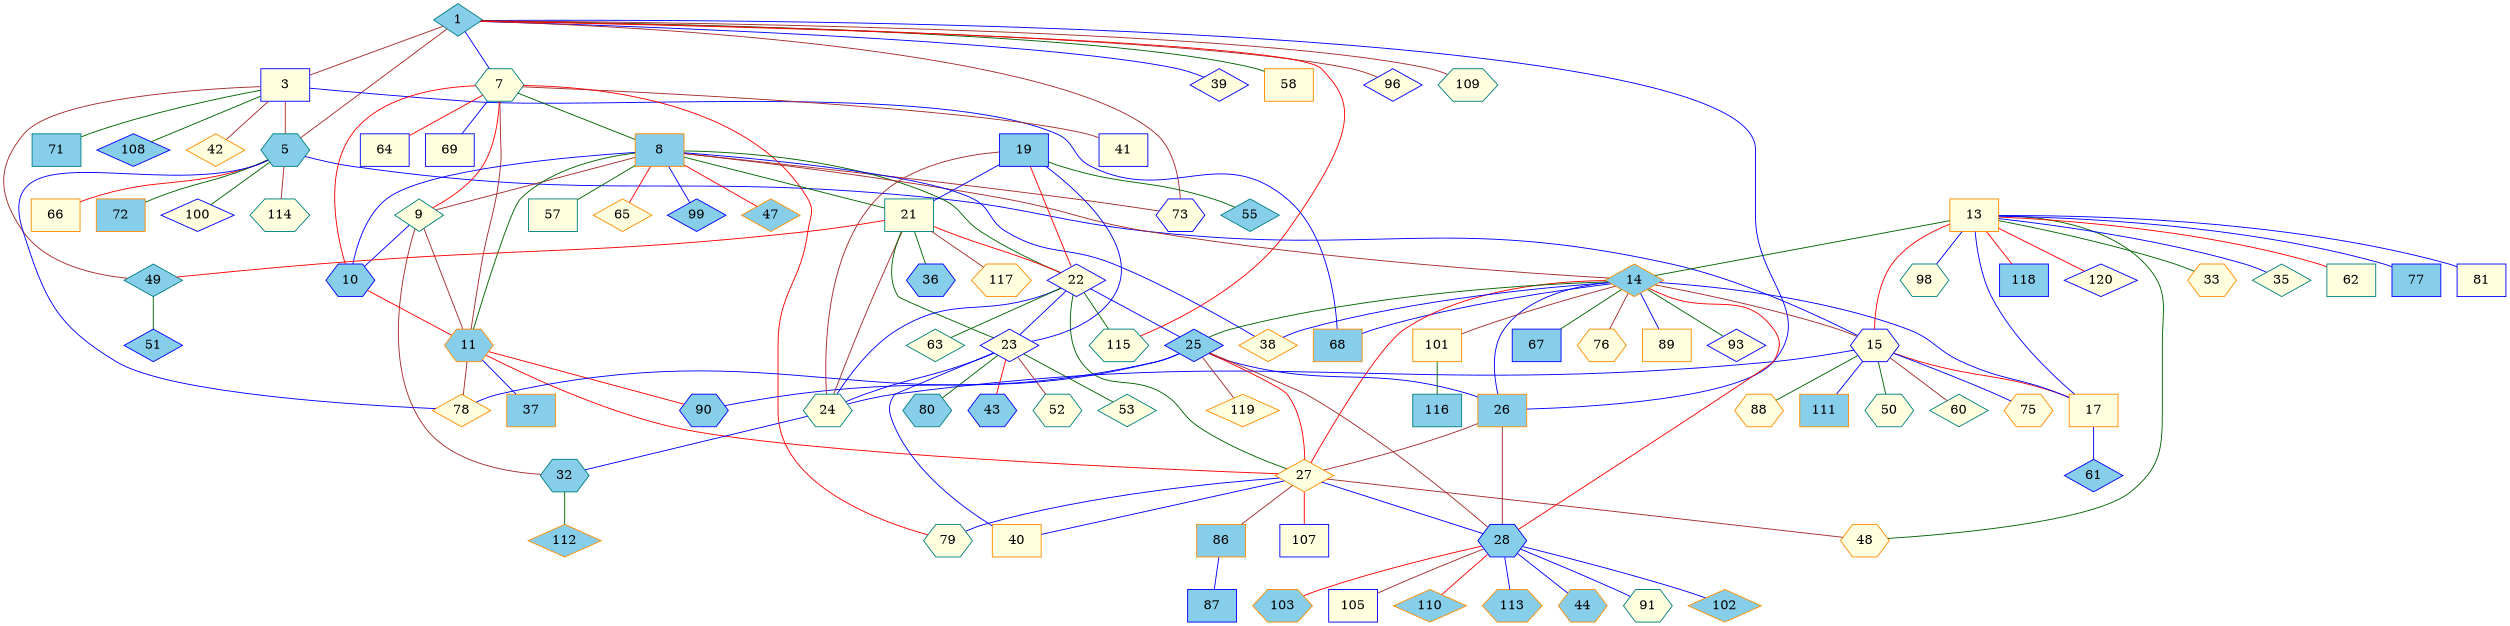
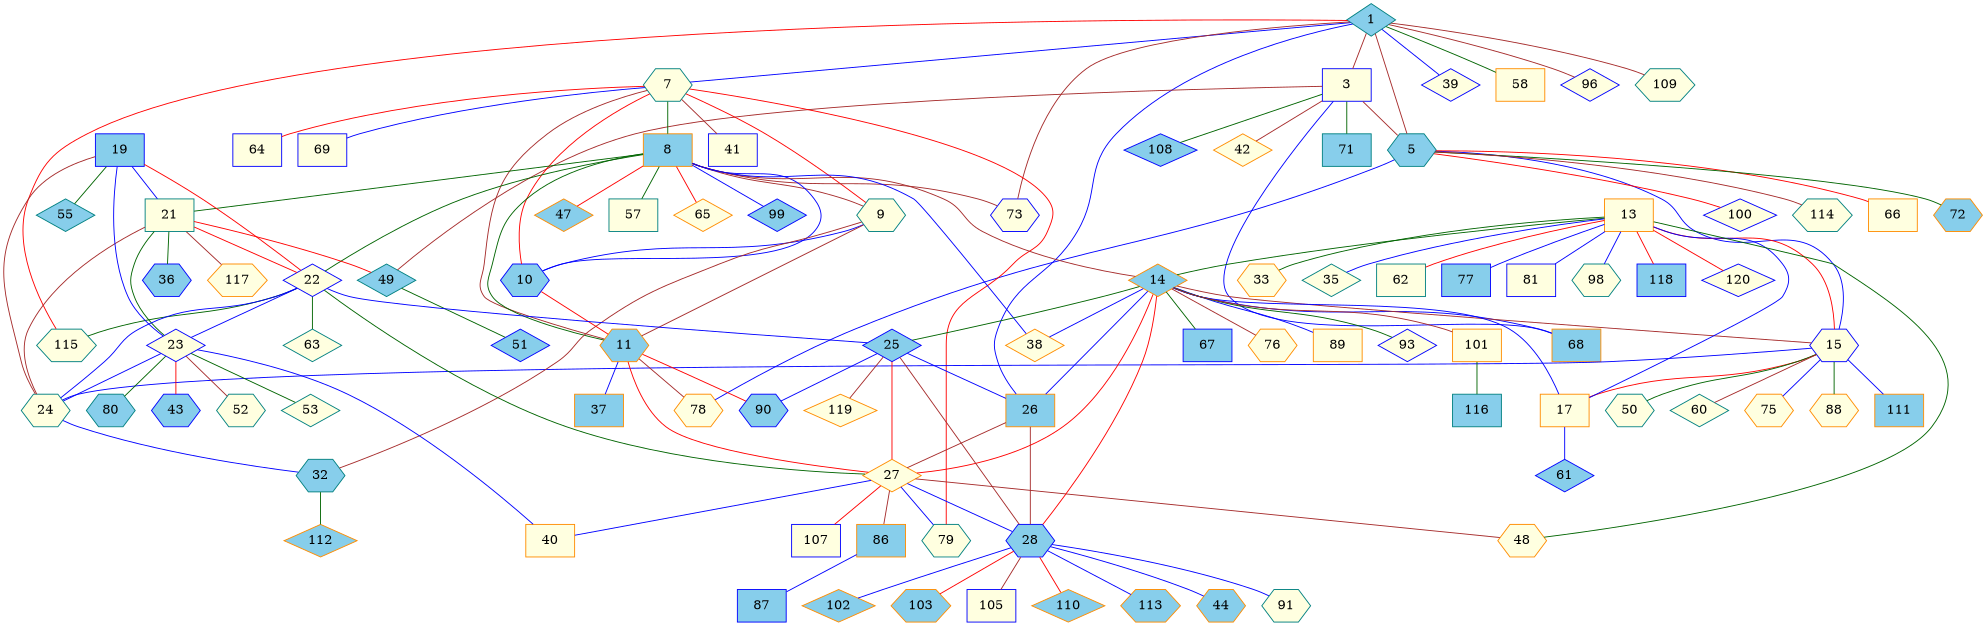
edge "5" -- "100": color darkgreen -> red
node "72": shape box -> hexagon
node "9": shape diamond -> hexagon
edge "25" -- "78": removed
node "78": shape diamond -> hexagon
